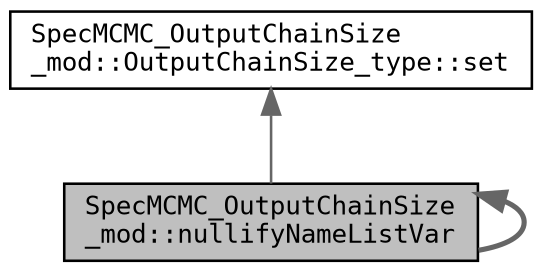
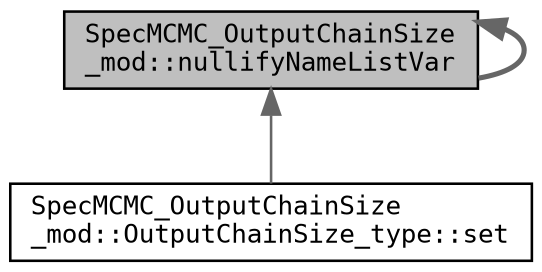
edge "SpecMCMC_OutputChainSize _mod::nullifyNameListVar" -> "SpecMCMC_OutputChainSize _mod::OutputChainSize_type::set": reversed
